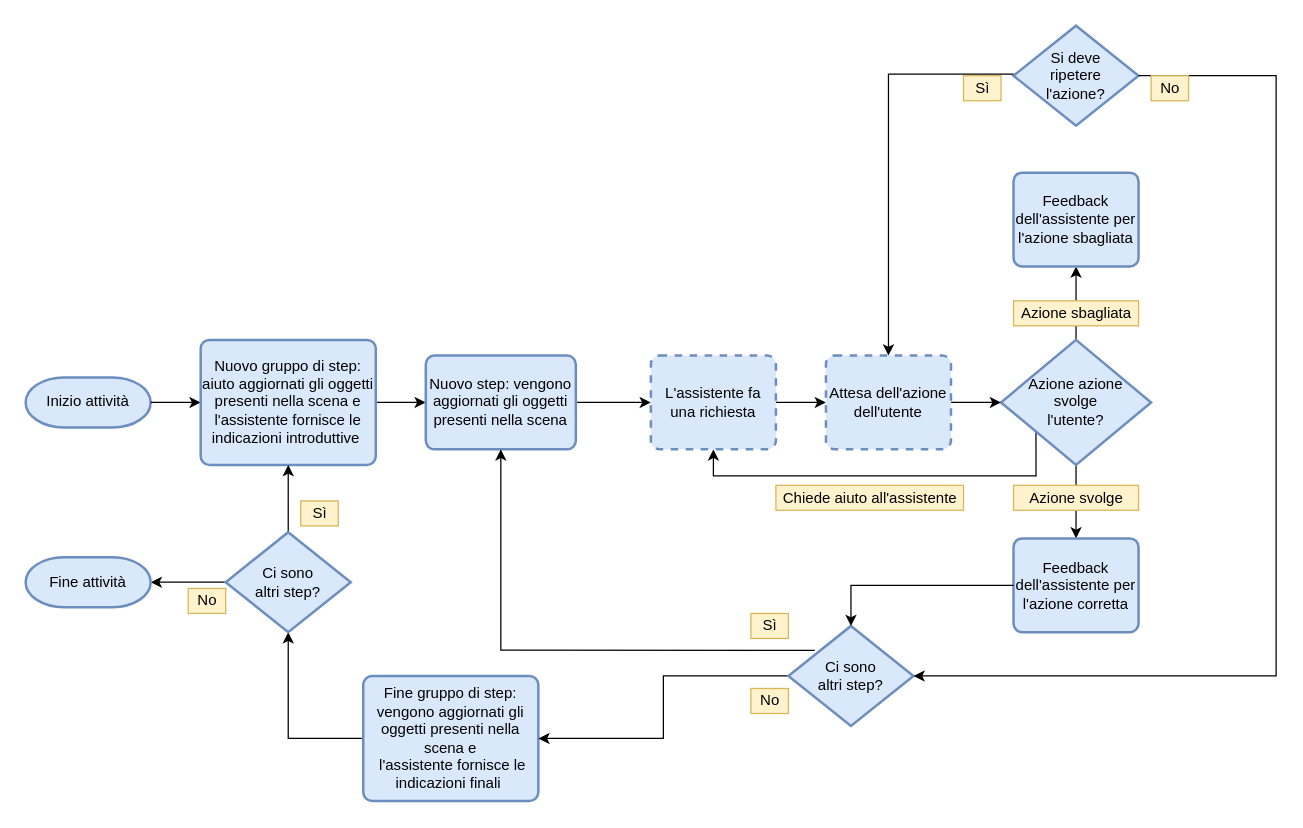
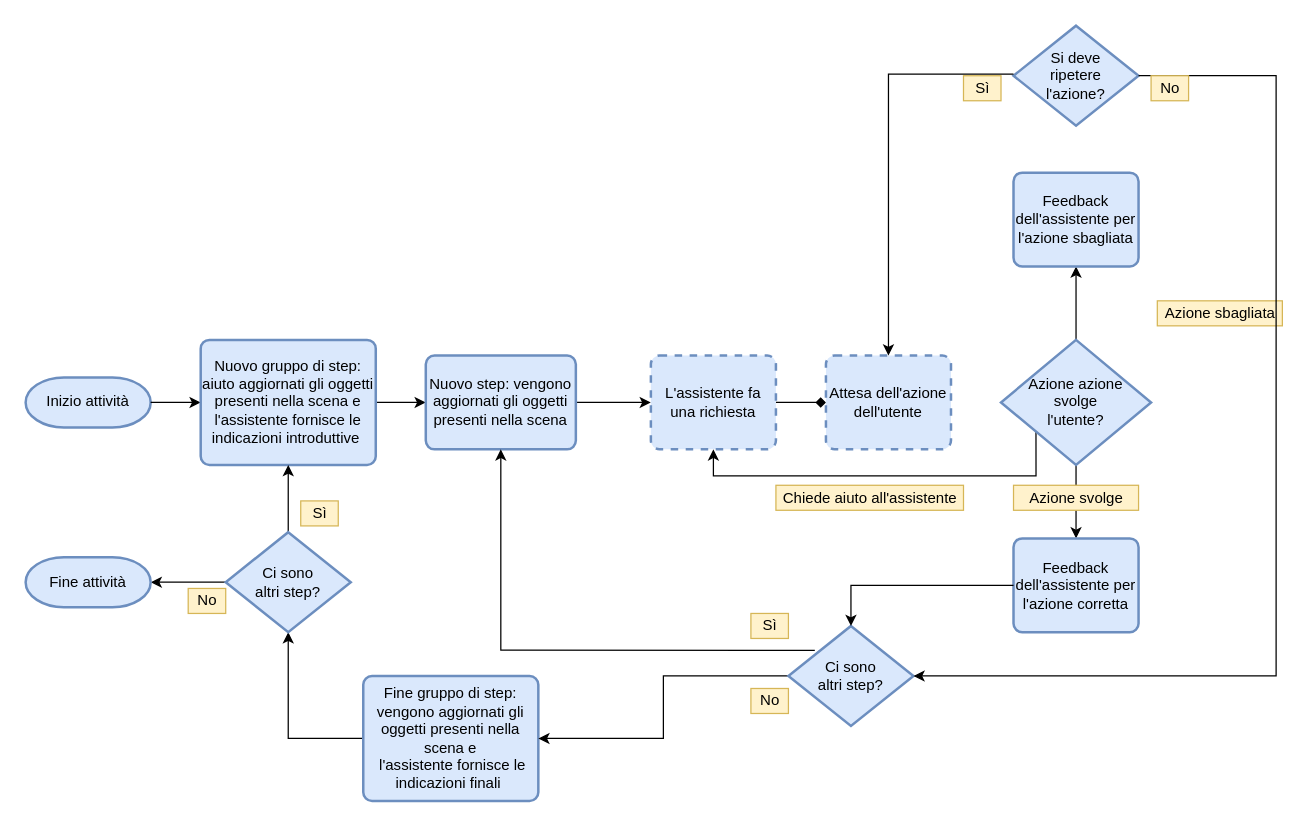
node "Azione sbagliata": moved (1076, 313) -> (1219, 313)
edge "L'assistente fa una richiesta" -> "Attesa dell'azione dell'utente": arrowhead classic -> diamond
edge "Attesa dell'azione dell'utente" -> "Azione azione svolge l'utente?": removed
